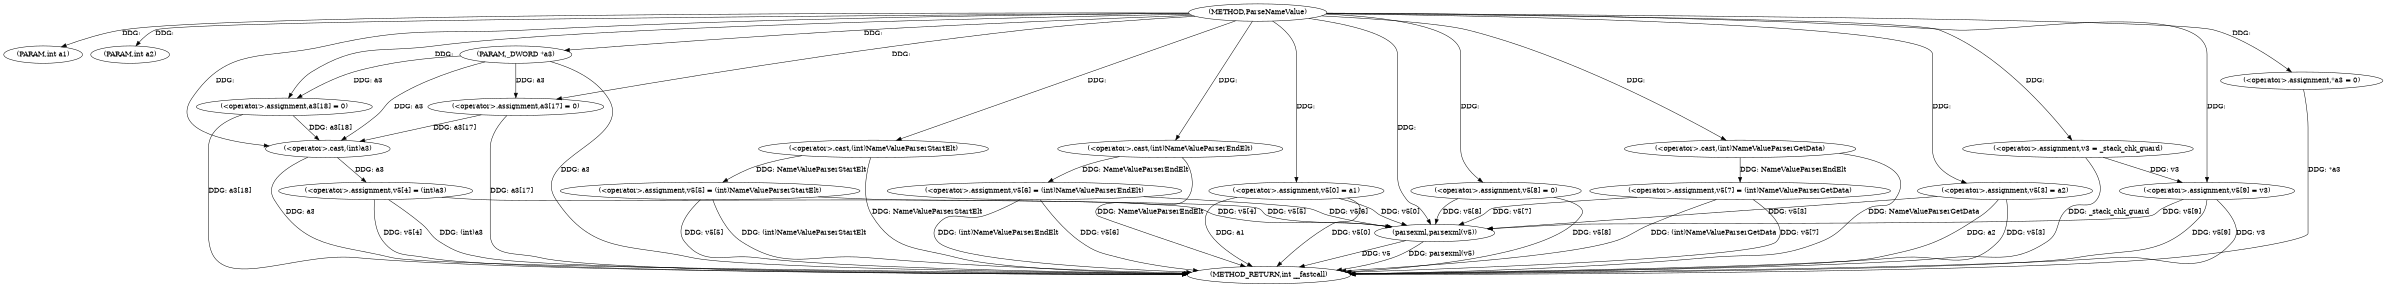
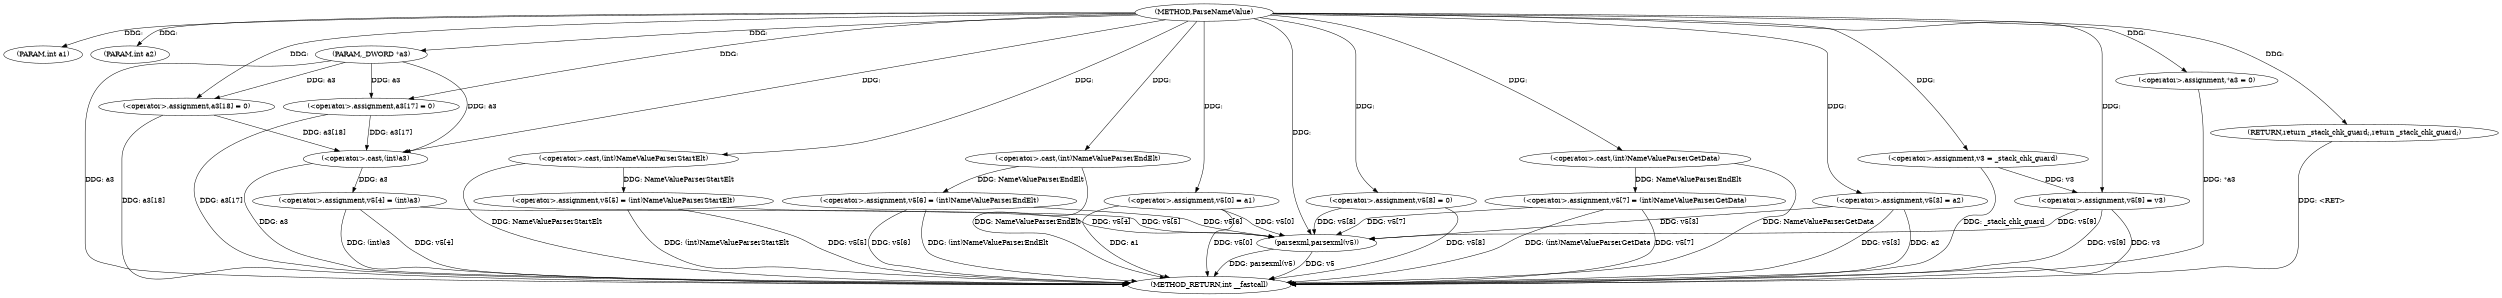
node "(RETURN,return _stack_chk_guard;,return _stack_chk_guard;)": added
